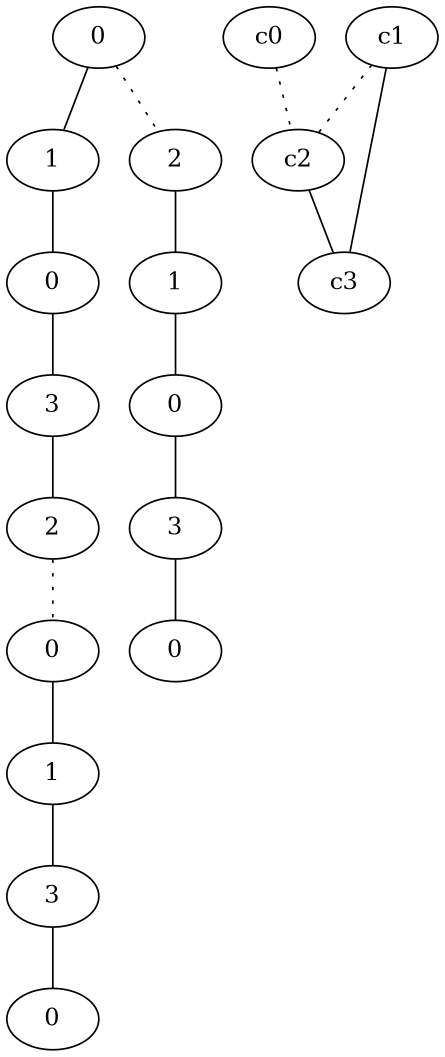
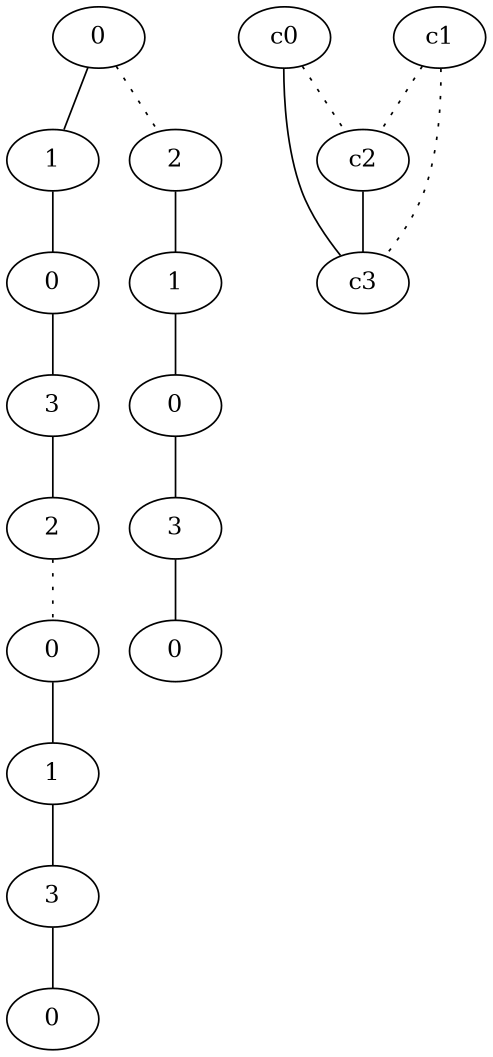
edge "c1" -- "c3": style solid -> dotted
edge "c0" -- "c3": added
